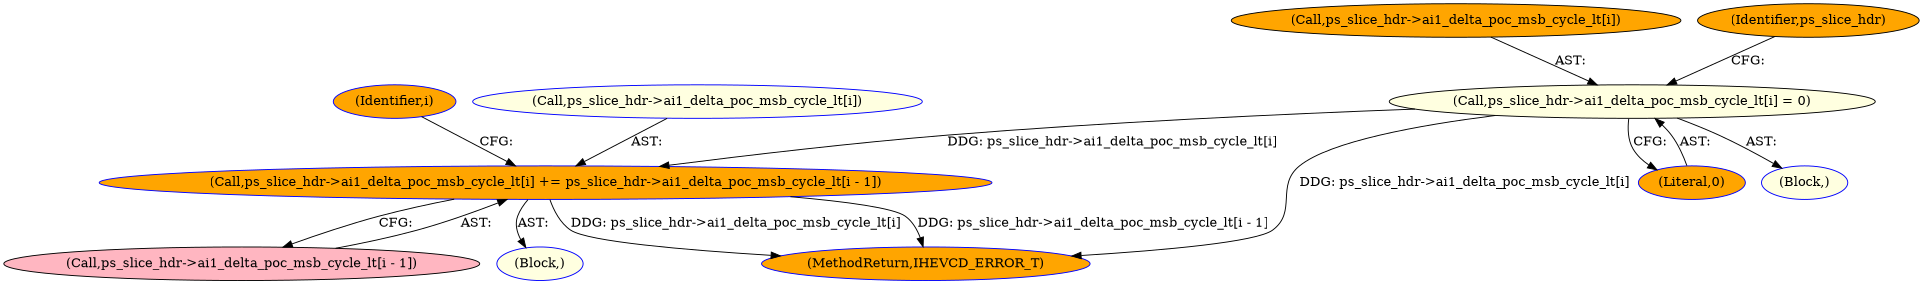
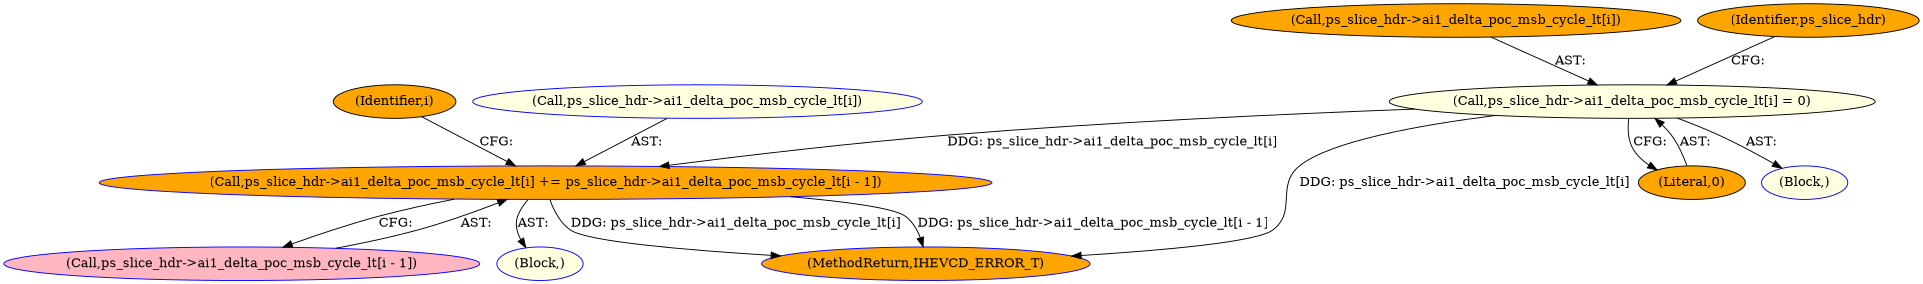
node "(Identifier,i)": color blue -> black
node "(Literal,0)": color blue -> black
node "(Call,ps_slice_hdr->ai1_delta_poc_msb_cycle_lt[i - 1])": color black -> blue
